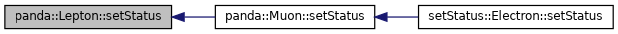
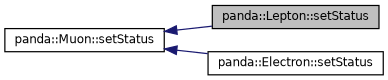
edge "panda::Muon::setStatus" -> "panda::Lepton::setStatus": reversed
node "setStatus::Electron::setStatus": label "setStatus::Electron::setStatus" -> "panda::Electron::setStatus"
